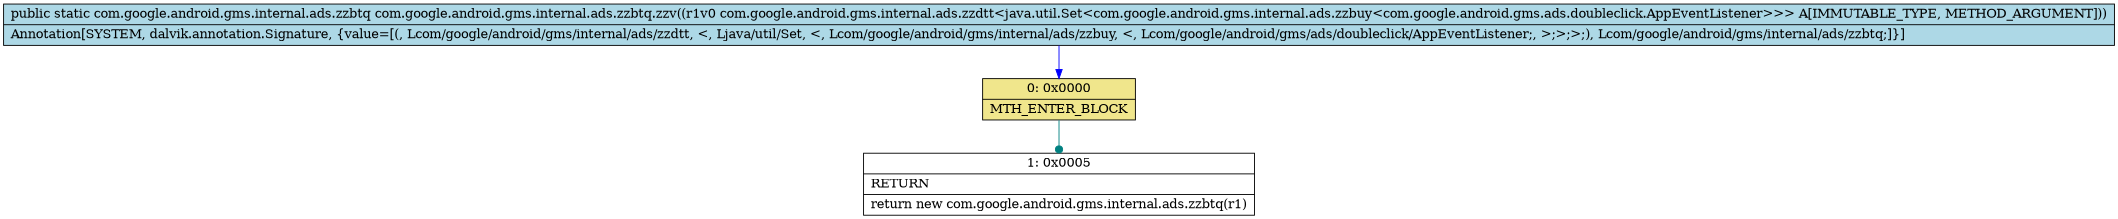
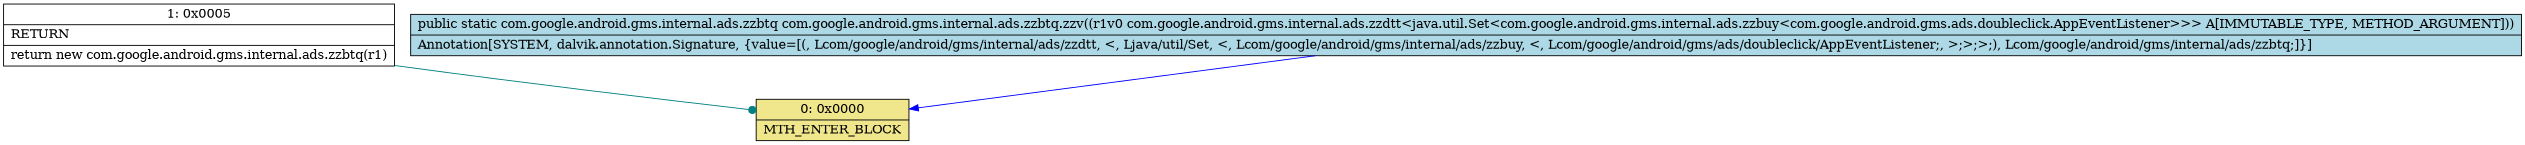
edge "0: 0x0000" -> "1: 0x0005": reversed
